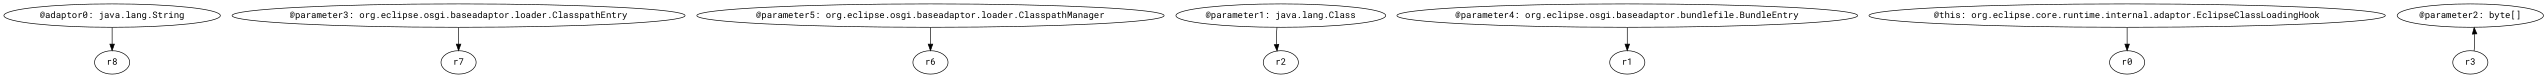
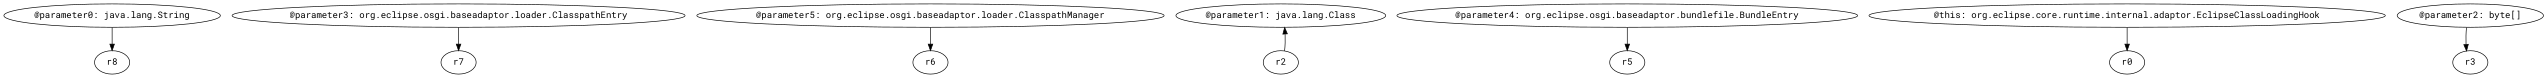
node "@adaptor0: java.lang.String": label "@adaptor0: java.lang.String" -> "@parameter0: java.lang.String"
edge "@parameter1: java.lang.Class" -> "r2": reversed
edge "r3" -> "@parameter2: byte[]": reversed
node "r1": label "r1" -> "r5"
